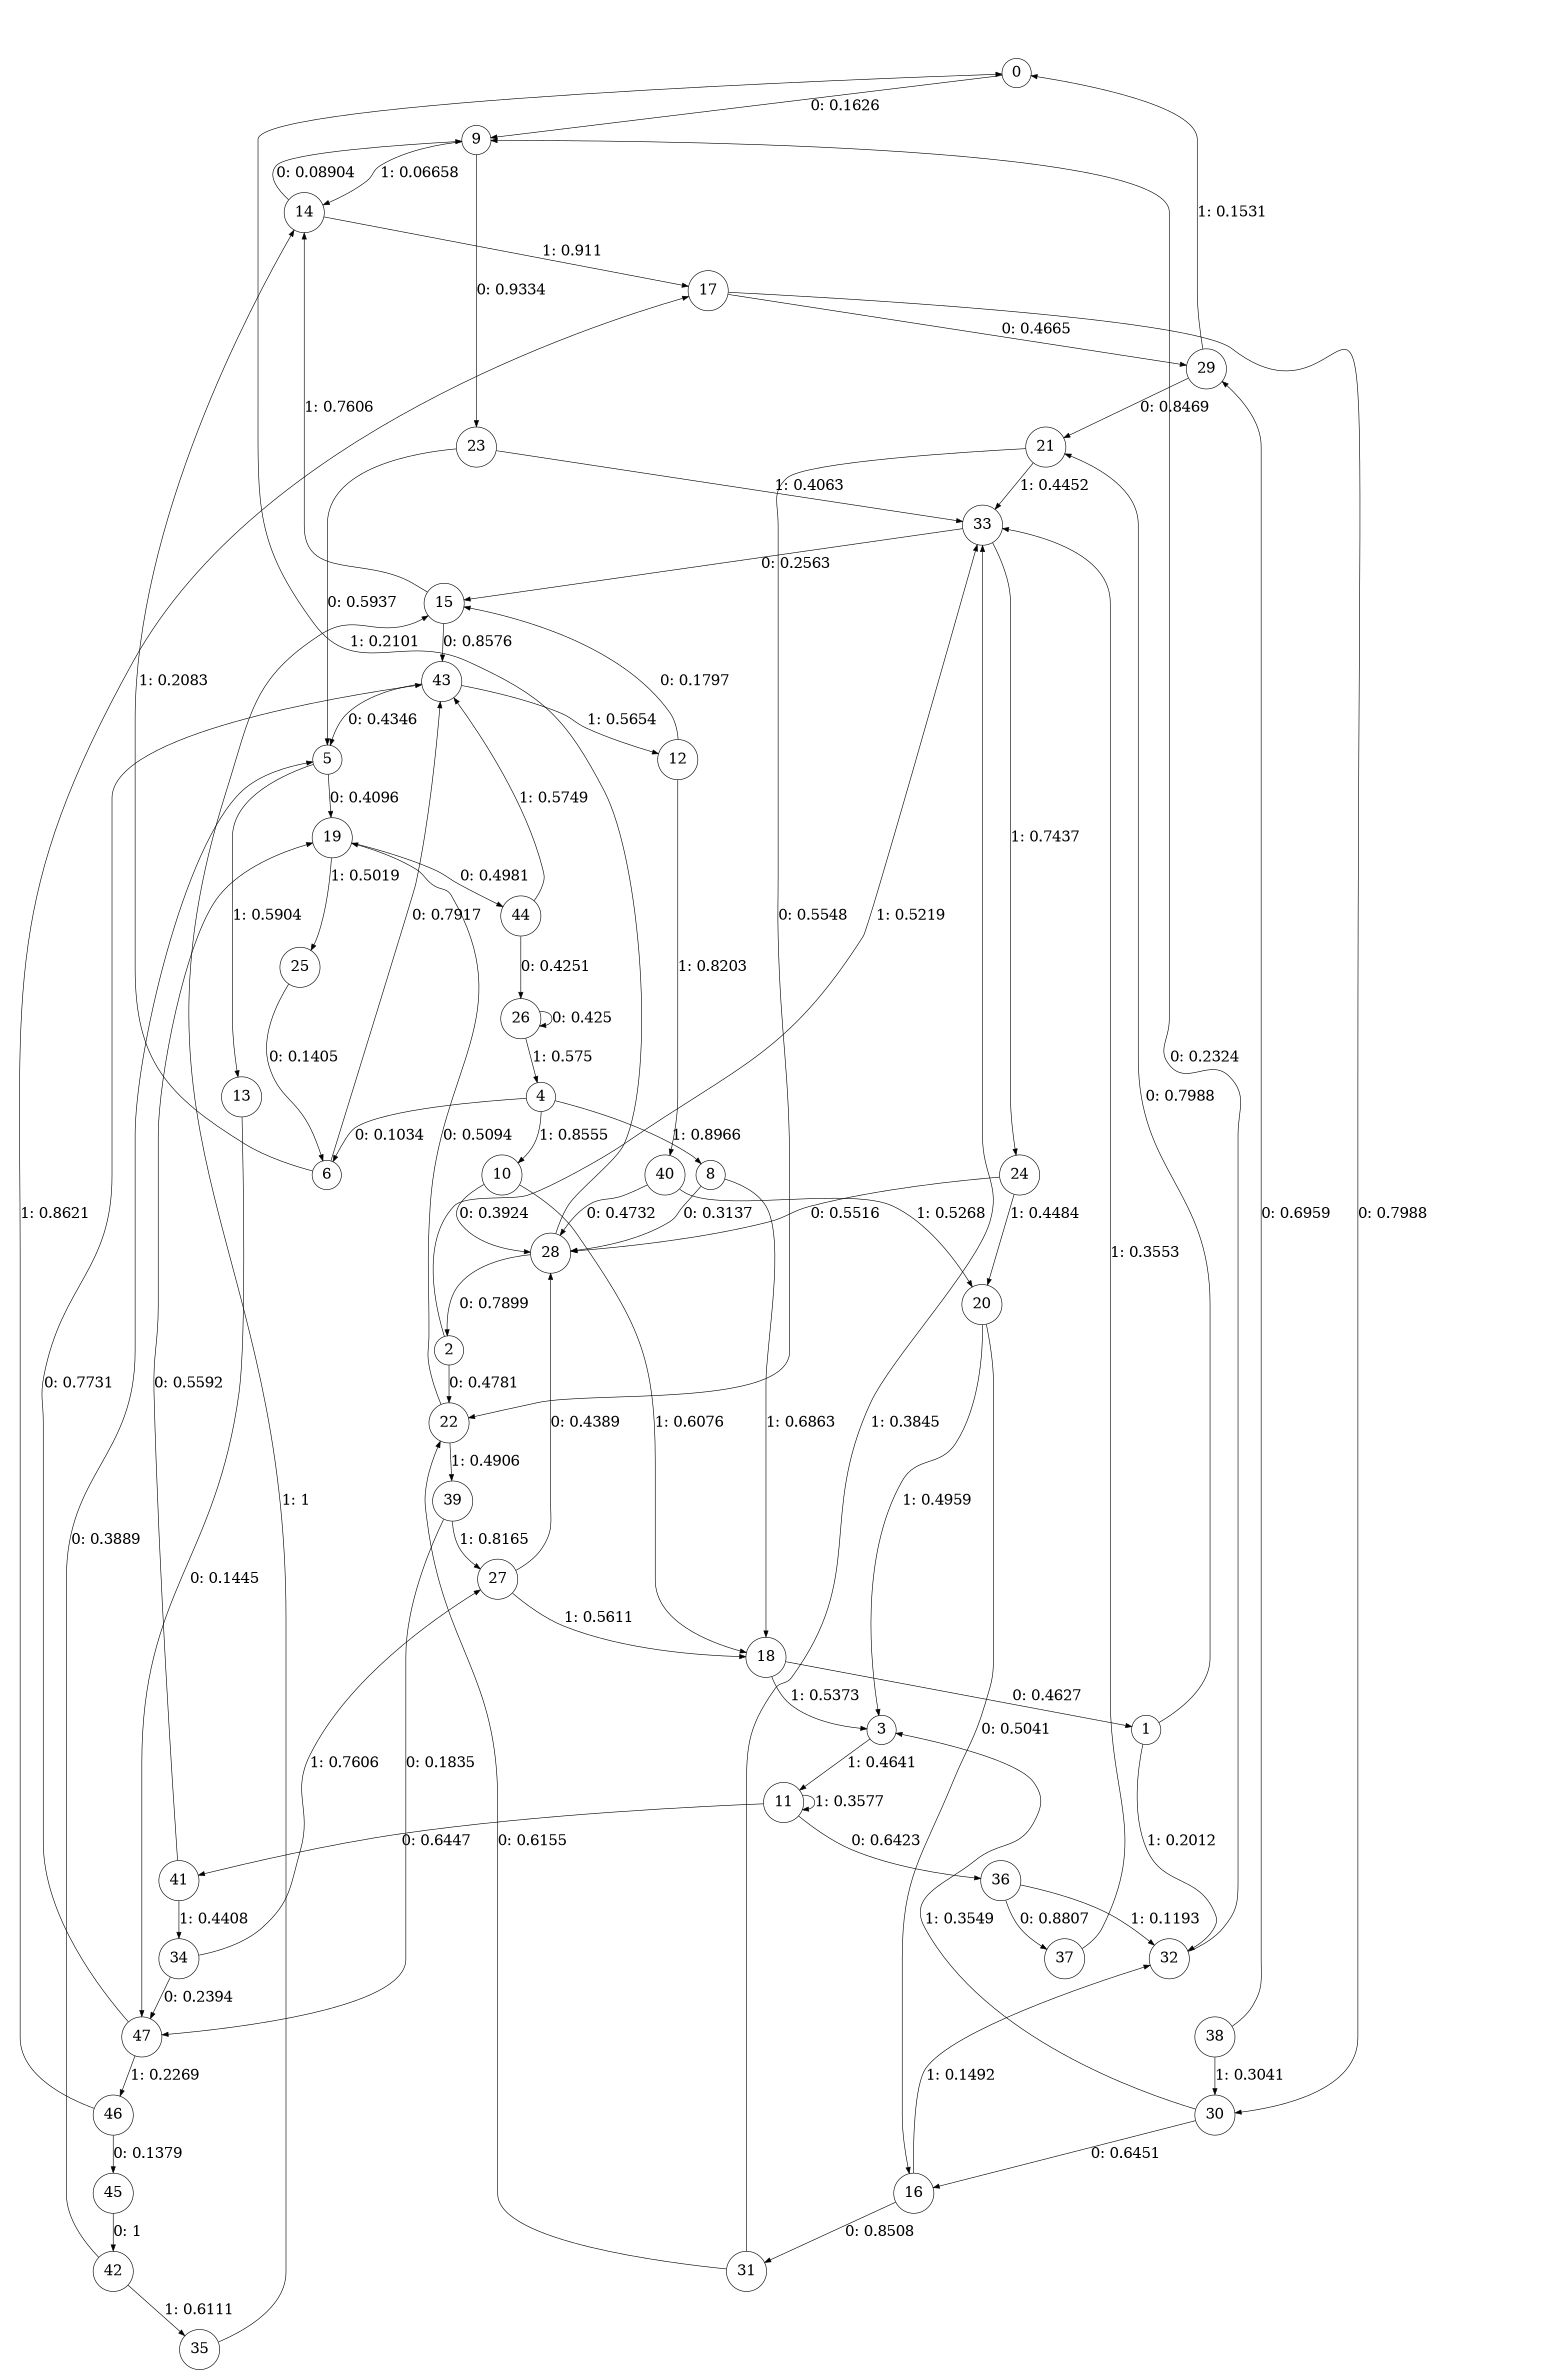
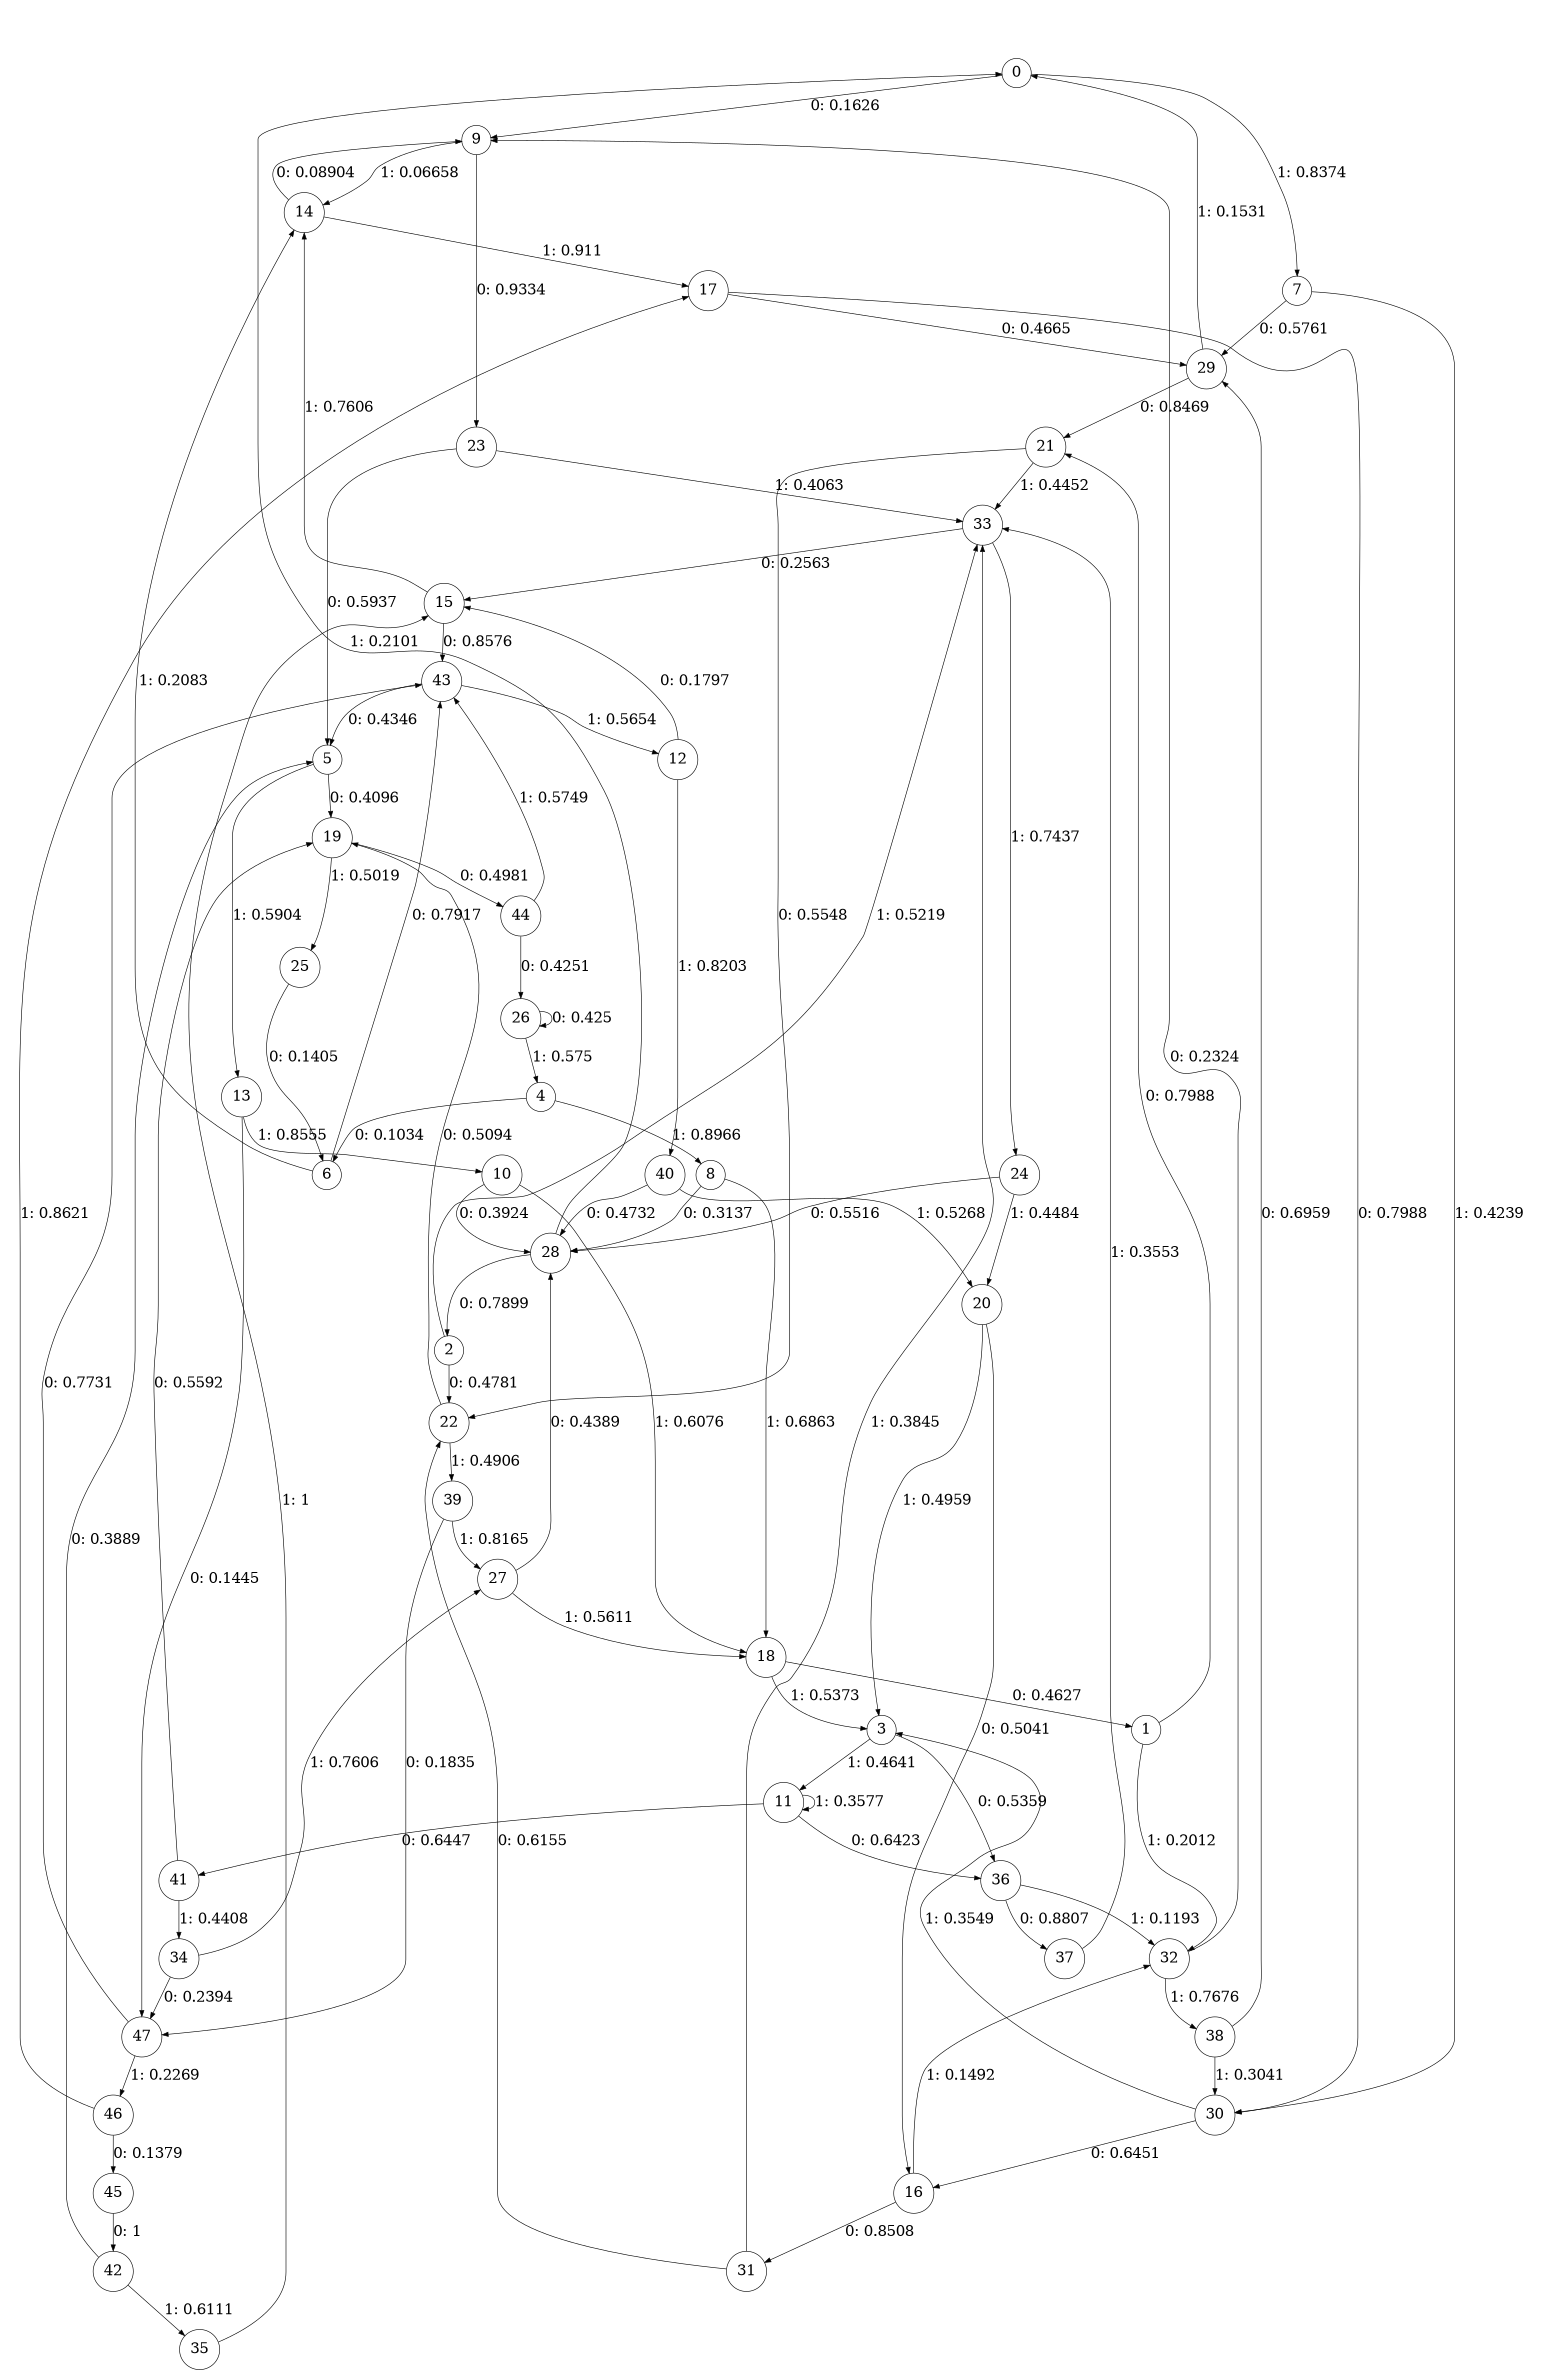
node "7": added
edge "4" -> "10": now "13" -> "10"
edge "3" -> "36": added, label "0: 0.5359"
edge "32" -> "38": added, label "1: 0.7676"
